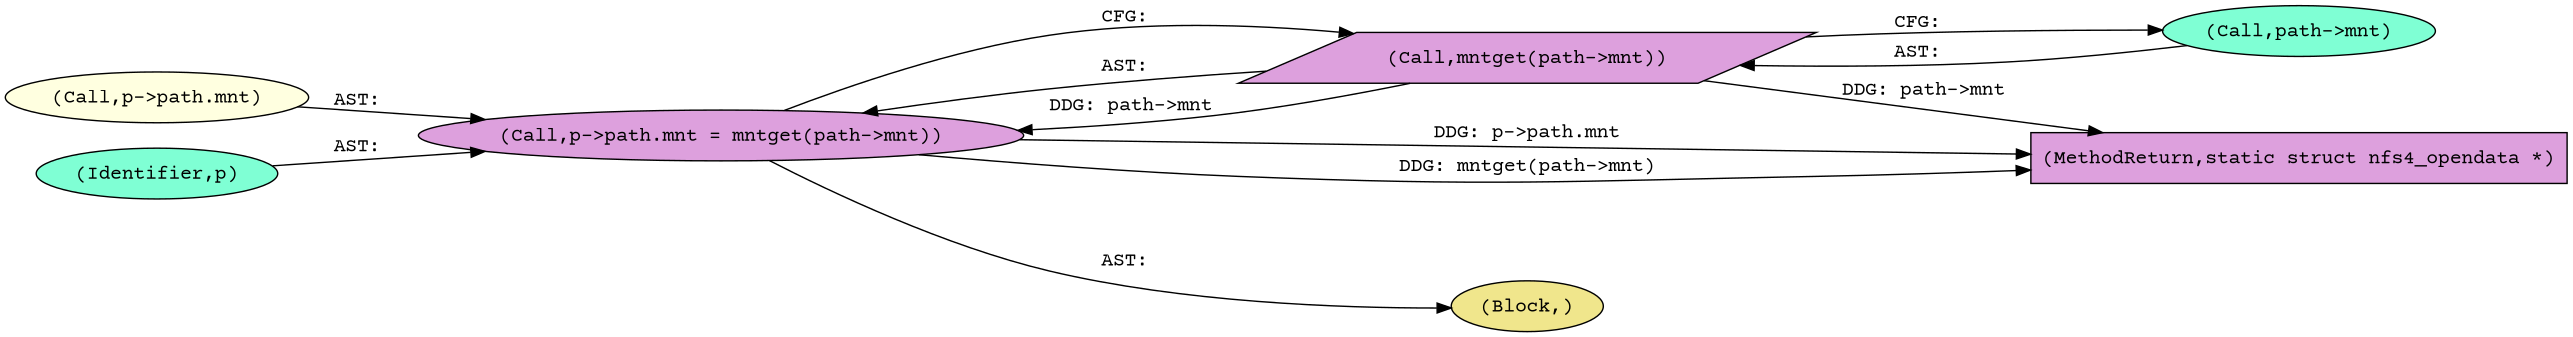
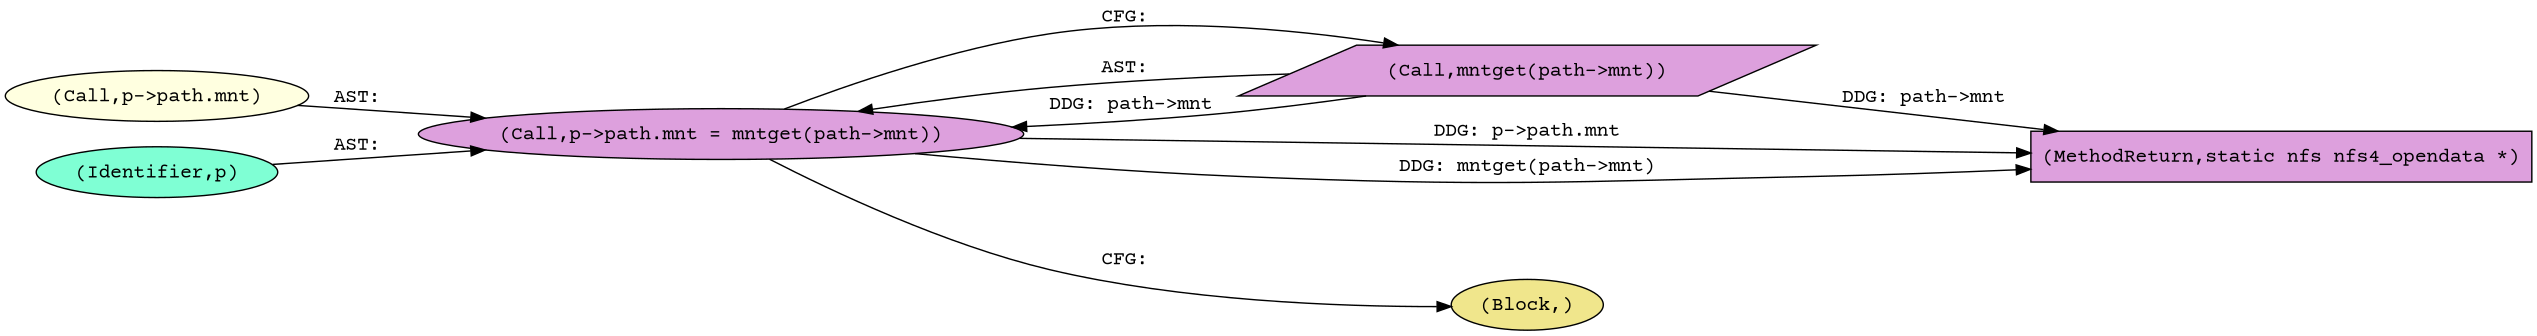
node "(Call,path->mnt)": removed
node "(MethodReturn,static struct nfs4_opendata *)": label "(MethodReturn,static struct nfs4_opendata *)" -> "(MethodReturn,static nfs nfs4_opendata *)"
edge "(Call,p->path.mnt = mntget(path->mnt))" -> "(Block,)": label "AST: " -> "CFG: "
